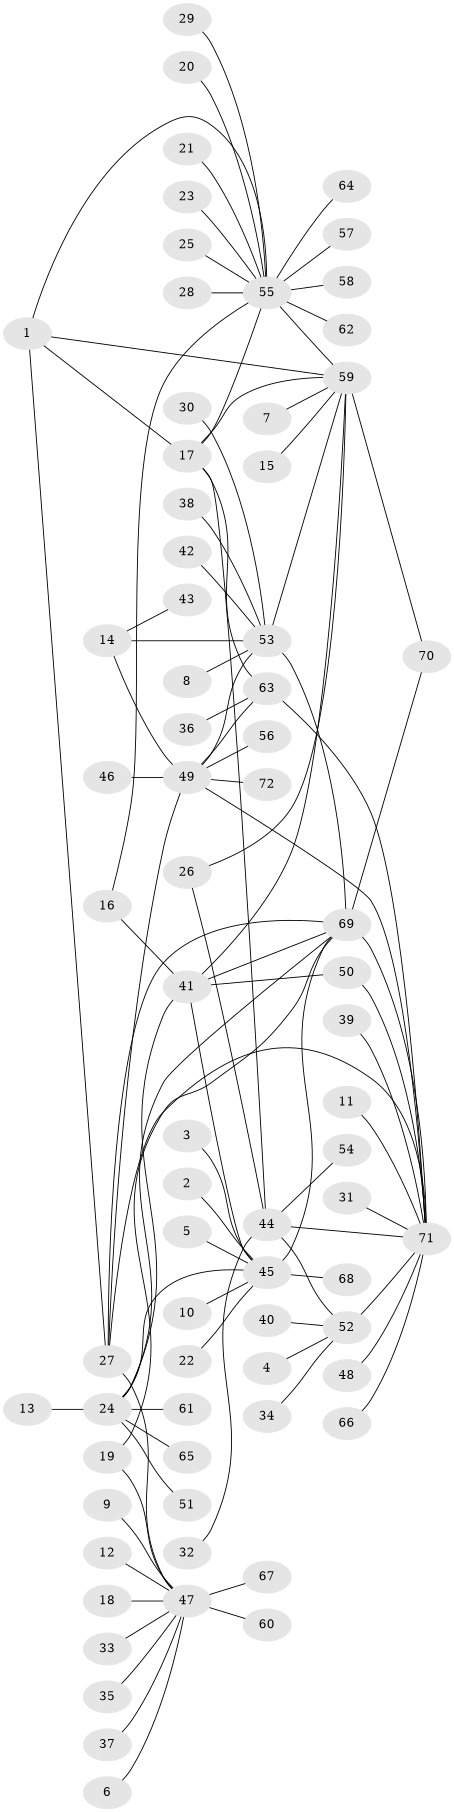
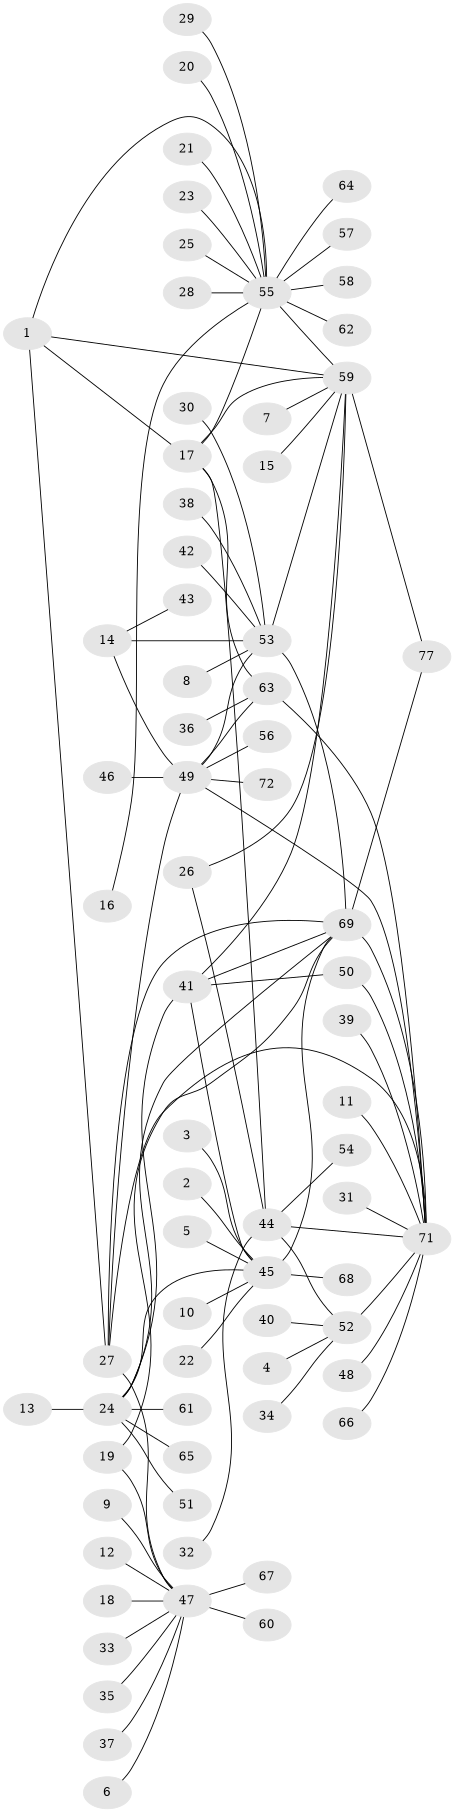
node "70": label "70" -> "77"
edge "16" -- "41": removed
